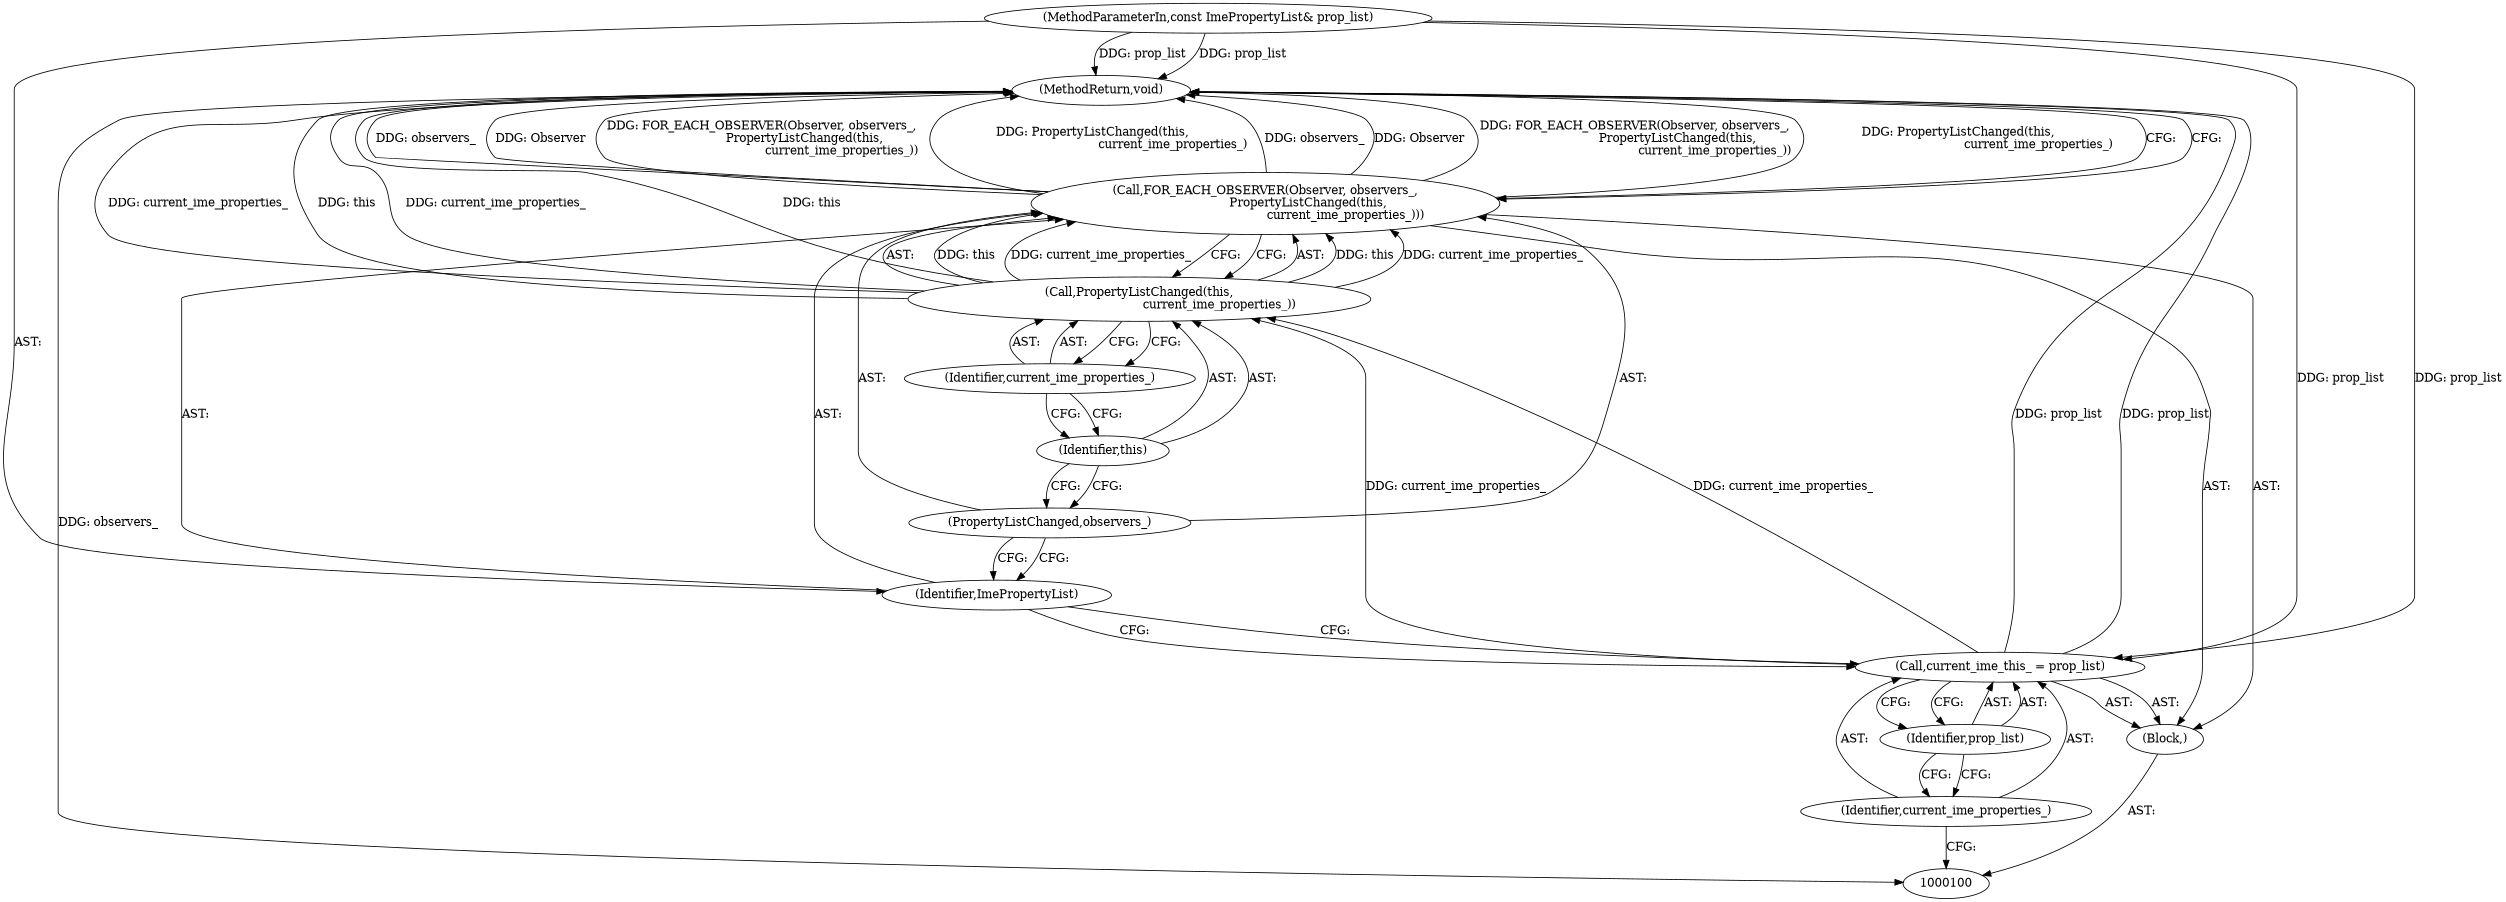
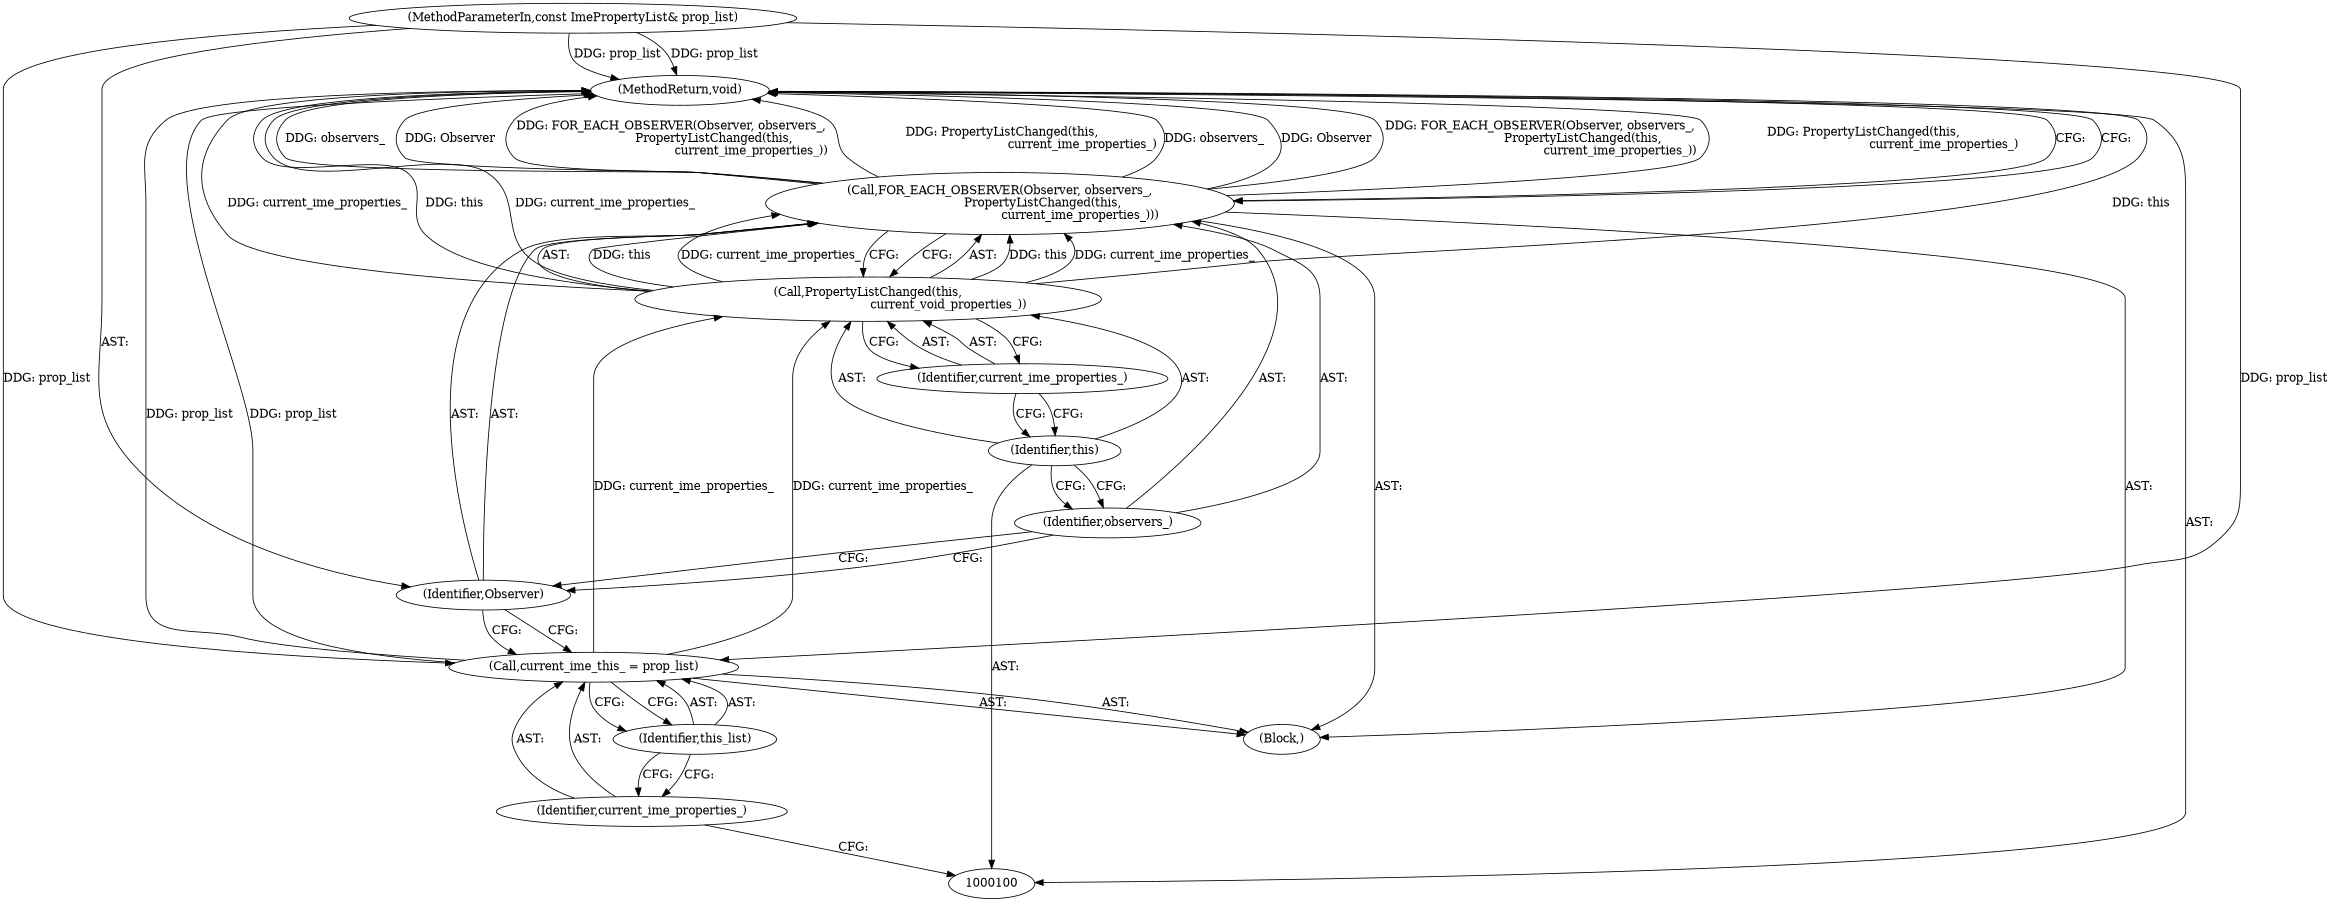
node "(Call,PropertyListChanged(this, current_ime_properties_))": label "(Call,PropertyListChanged(this, current_ime_properties_))" -> "(Call,PropertyListChanged(this, current_void_properties_))"
edge "(MethodReturn,void)" -> "1000100": label "DDG: observers_" -> "AST: "
node "(PropertyListChanged,observers_)": label "(PropertyListChanged,observers_)" -> "(Identifier,observers_)"
node "(Identifier,ImePropertyList)": label "(Identifier,ImePropertyList)" -> "(Identifier,Observer)"
node "(Identifier,prop_list)": label "(Identifier,prop_list)" -> "(Identifier,this_list)"
edge "(Block,)" -> "1000100": now "(Identifier,this)" -> "1000100"
